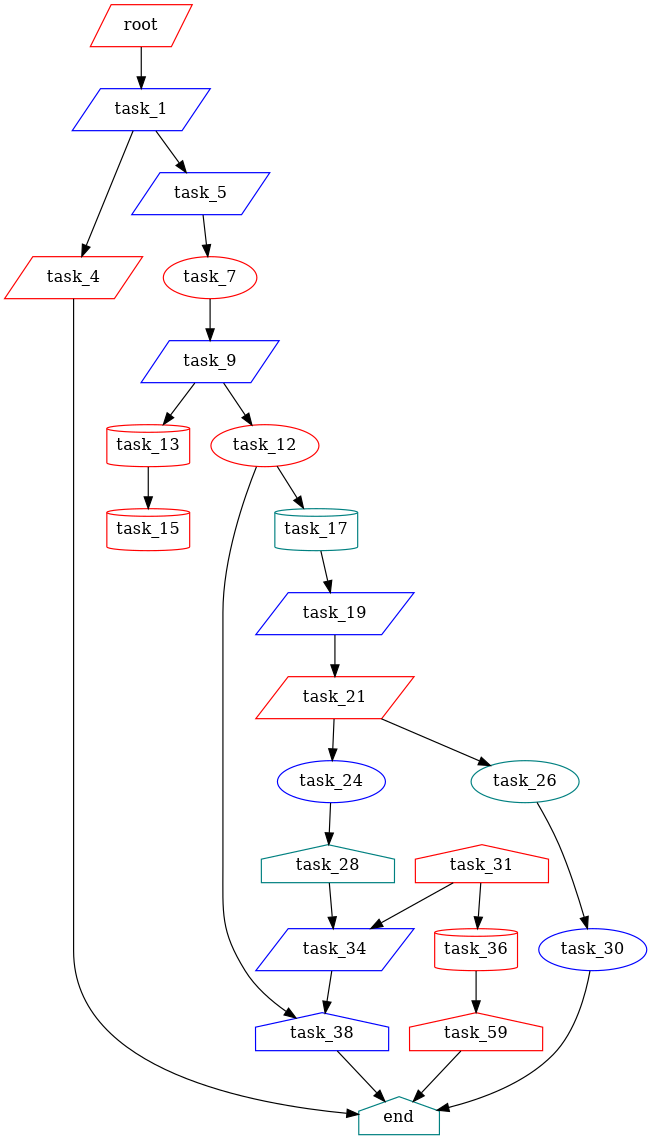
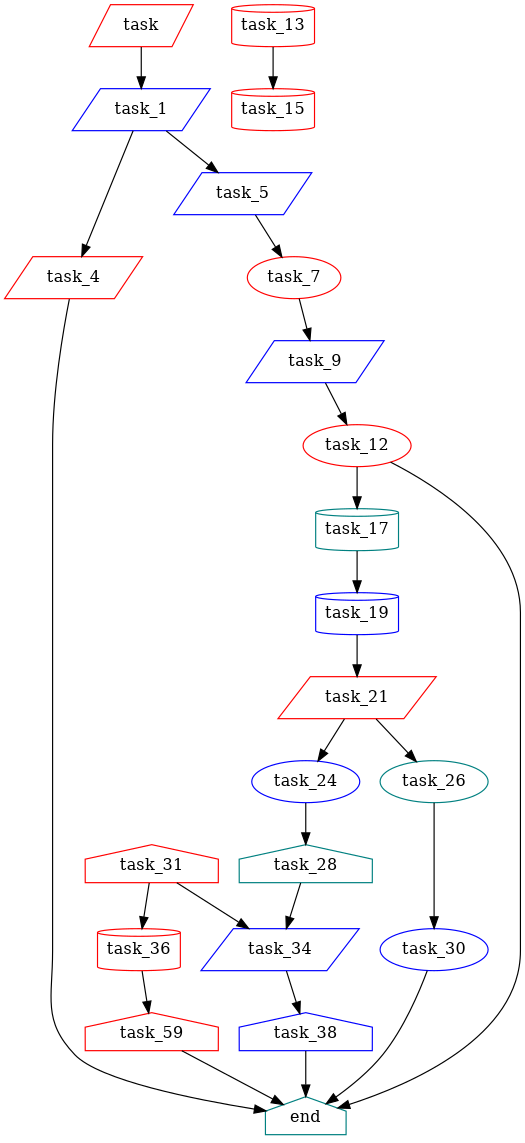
node "root": label "root" -> "task"
edge "task_9" -> "task_13": removed
node "task_19": shape parallelogram -> cylinder
edge "task_12" -> "task_38": now "task_12" -> "end"
